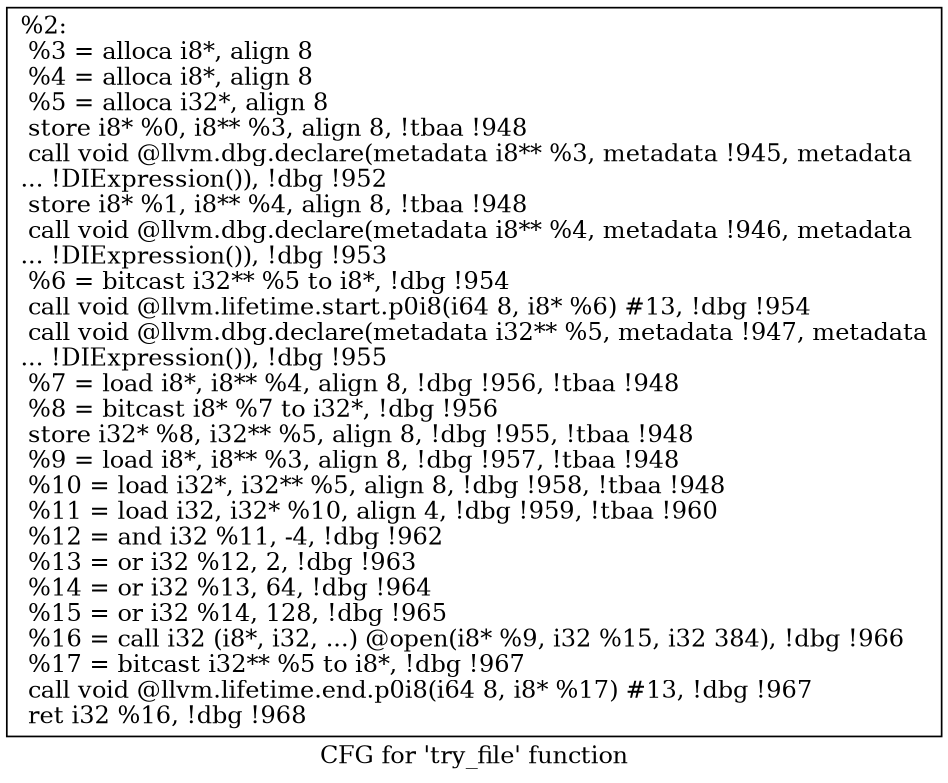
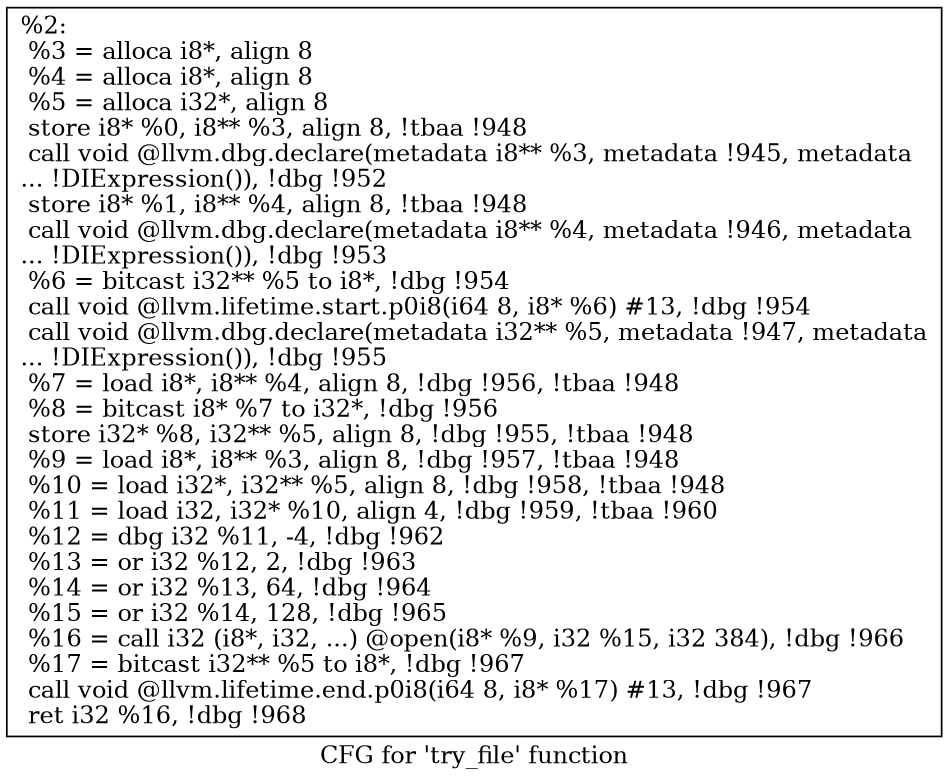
node "%2:": text "%12 = and i32 %11, -4, !dbg !962" -> "%12 = dbg i32 %11, -4, !dbg !962"
